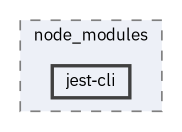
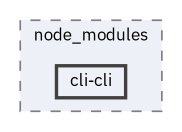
node "jest-cli": label "jest-cli" -> "cli-cli"
